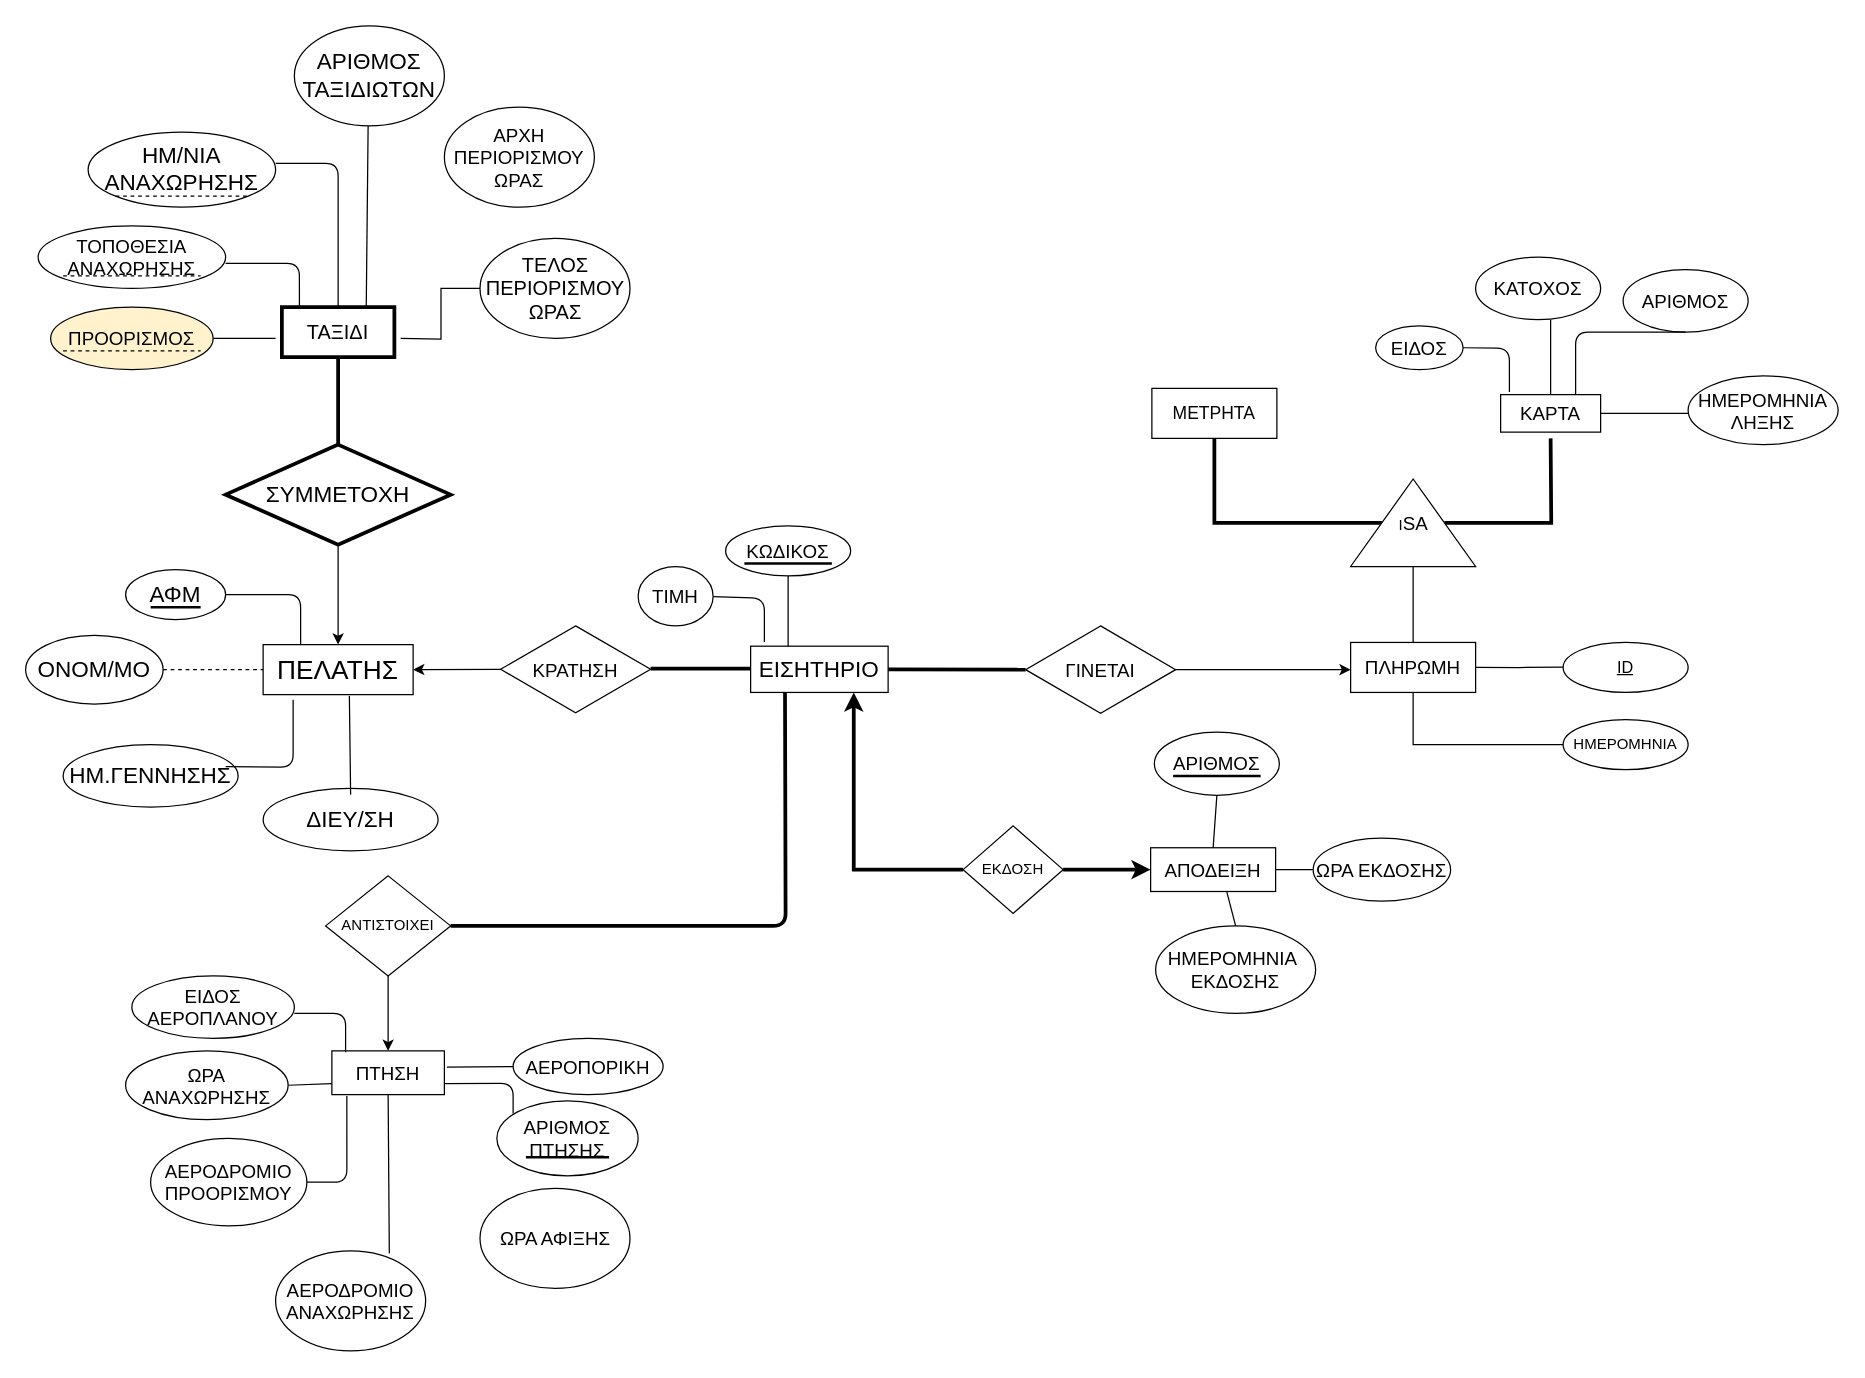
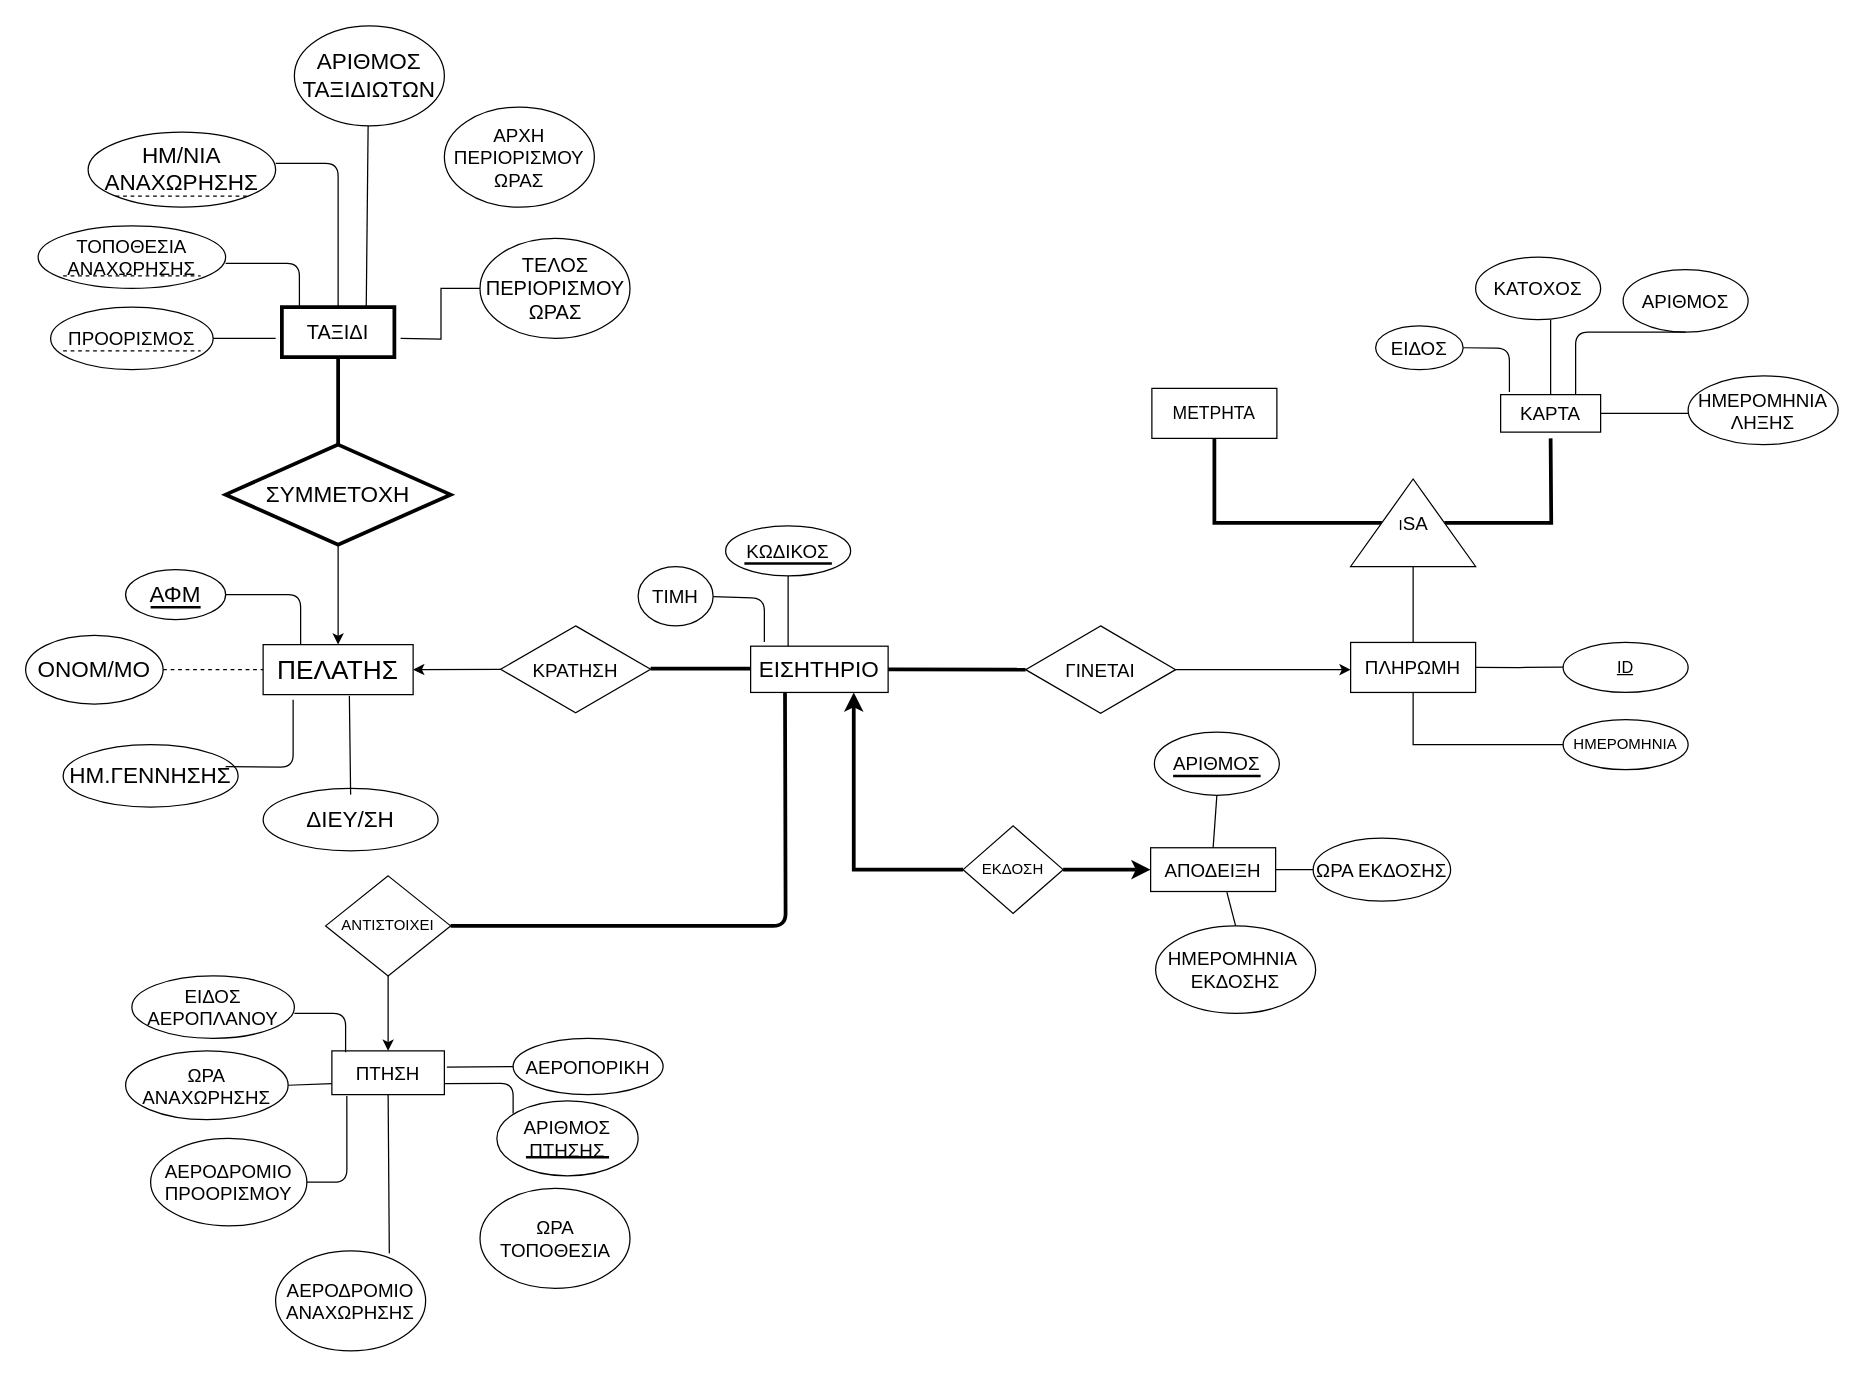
node "ΠΡΟΟΡΙΣΜΟΣ": fillcolor #fff2cc -> #ffffff
node "ΩΡΑ ΑΦΙΞΗΣ": label "ΩΡΑ ΑΦΙΞΗΣ" -> "ΩΡΑ ΤΟΠΟΘΕΣΙΑ"
